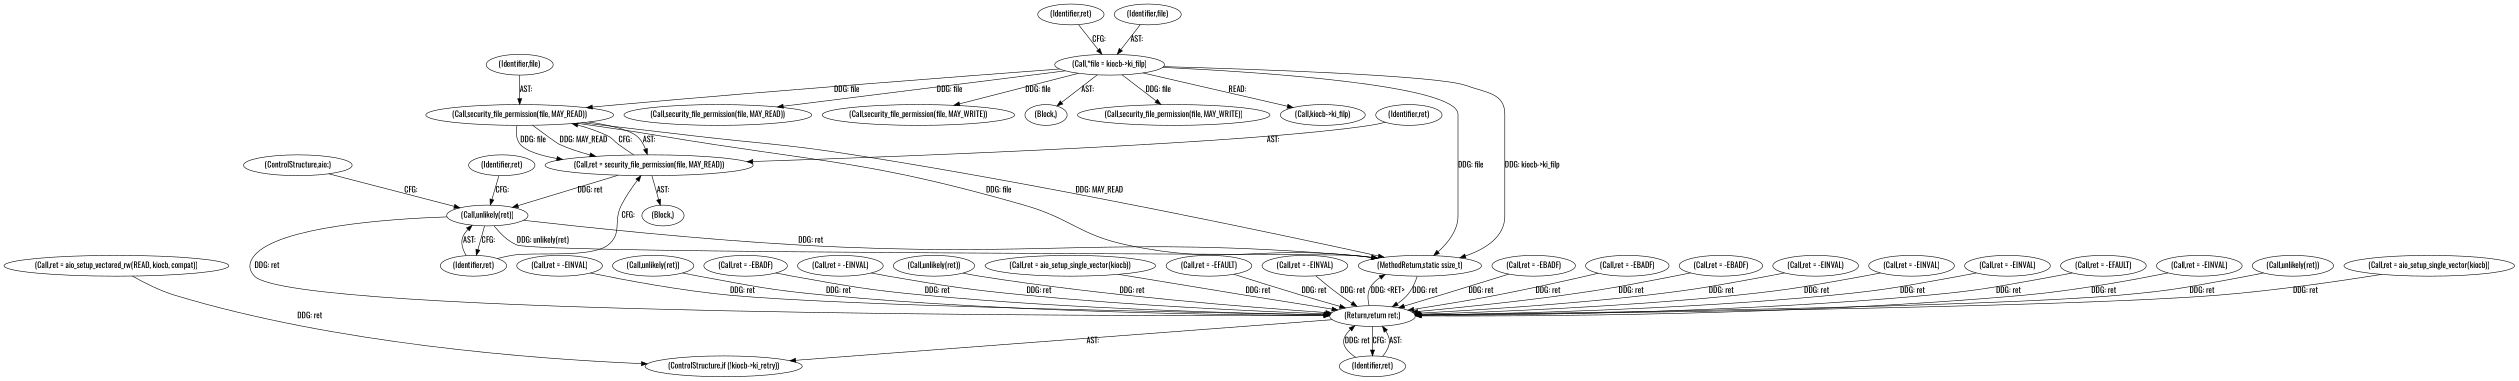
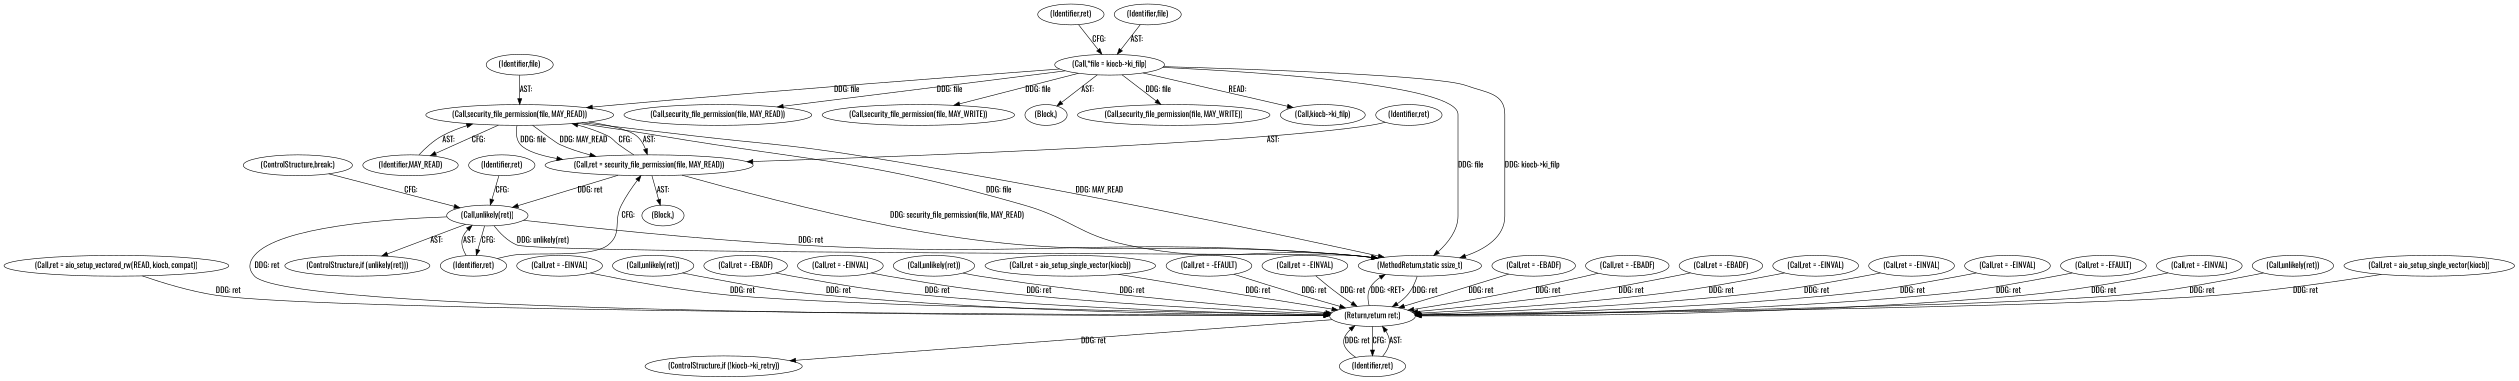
node "(ControlStructure,aio;)": label "(ControlStructure,aio;)" -> "(ControlStructure,break;)"
node "(Identifier,MAY_READ)": added
edge "(Call,ret = security_file_permission(file, MAY_READ))" -> "(MethodReturn,static ssize_t)": added, label "DDG: security_file_permission(file, MAY_READ)"
node "(ControlStructure,if (unlikely(ret)))": added
edge "(Call,ret = aio_setup_vectored_rw(READ, kiocb, compat))" -> "(ControlStructure,if (!kiocb->ki_retry))": now "(Call,ret = aio_setup_vectored_rw(READ, kiocb, compat))" -> "(Return,return ret;)"
edge "(Return,return ret;)" -> "(ControlStructure,if (!kiocb->ki_retry))": label "AST: " -> "DDG: ret"
